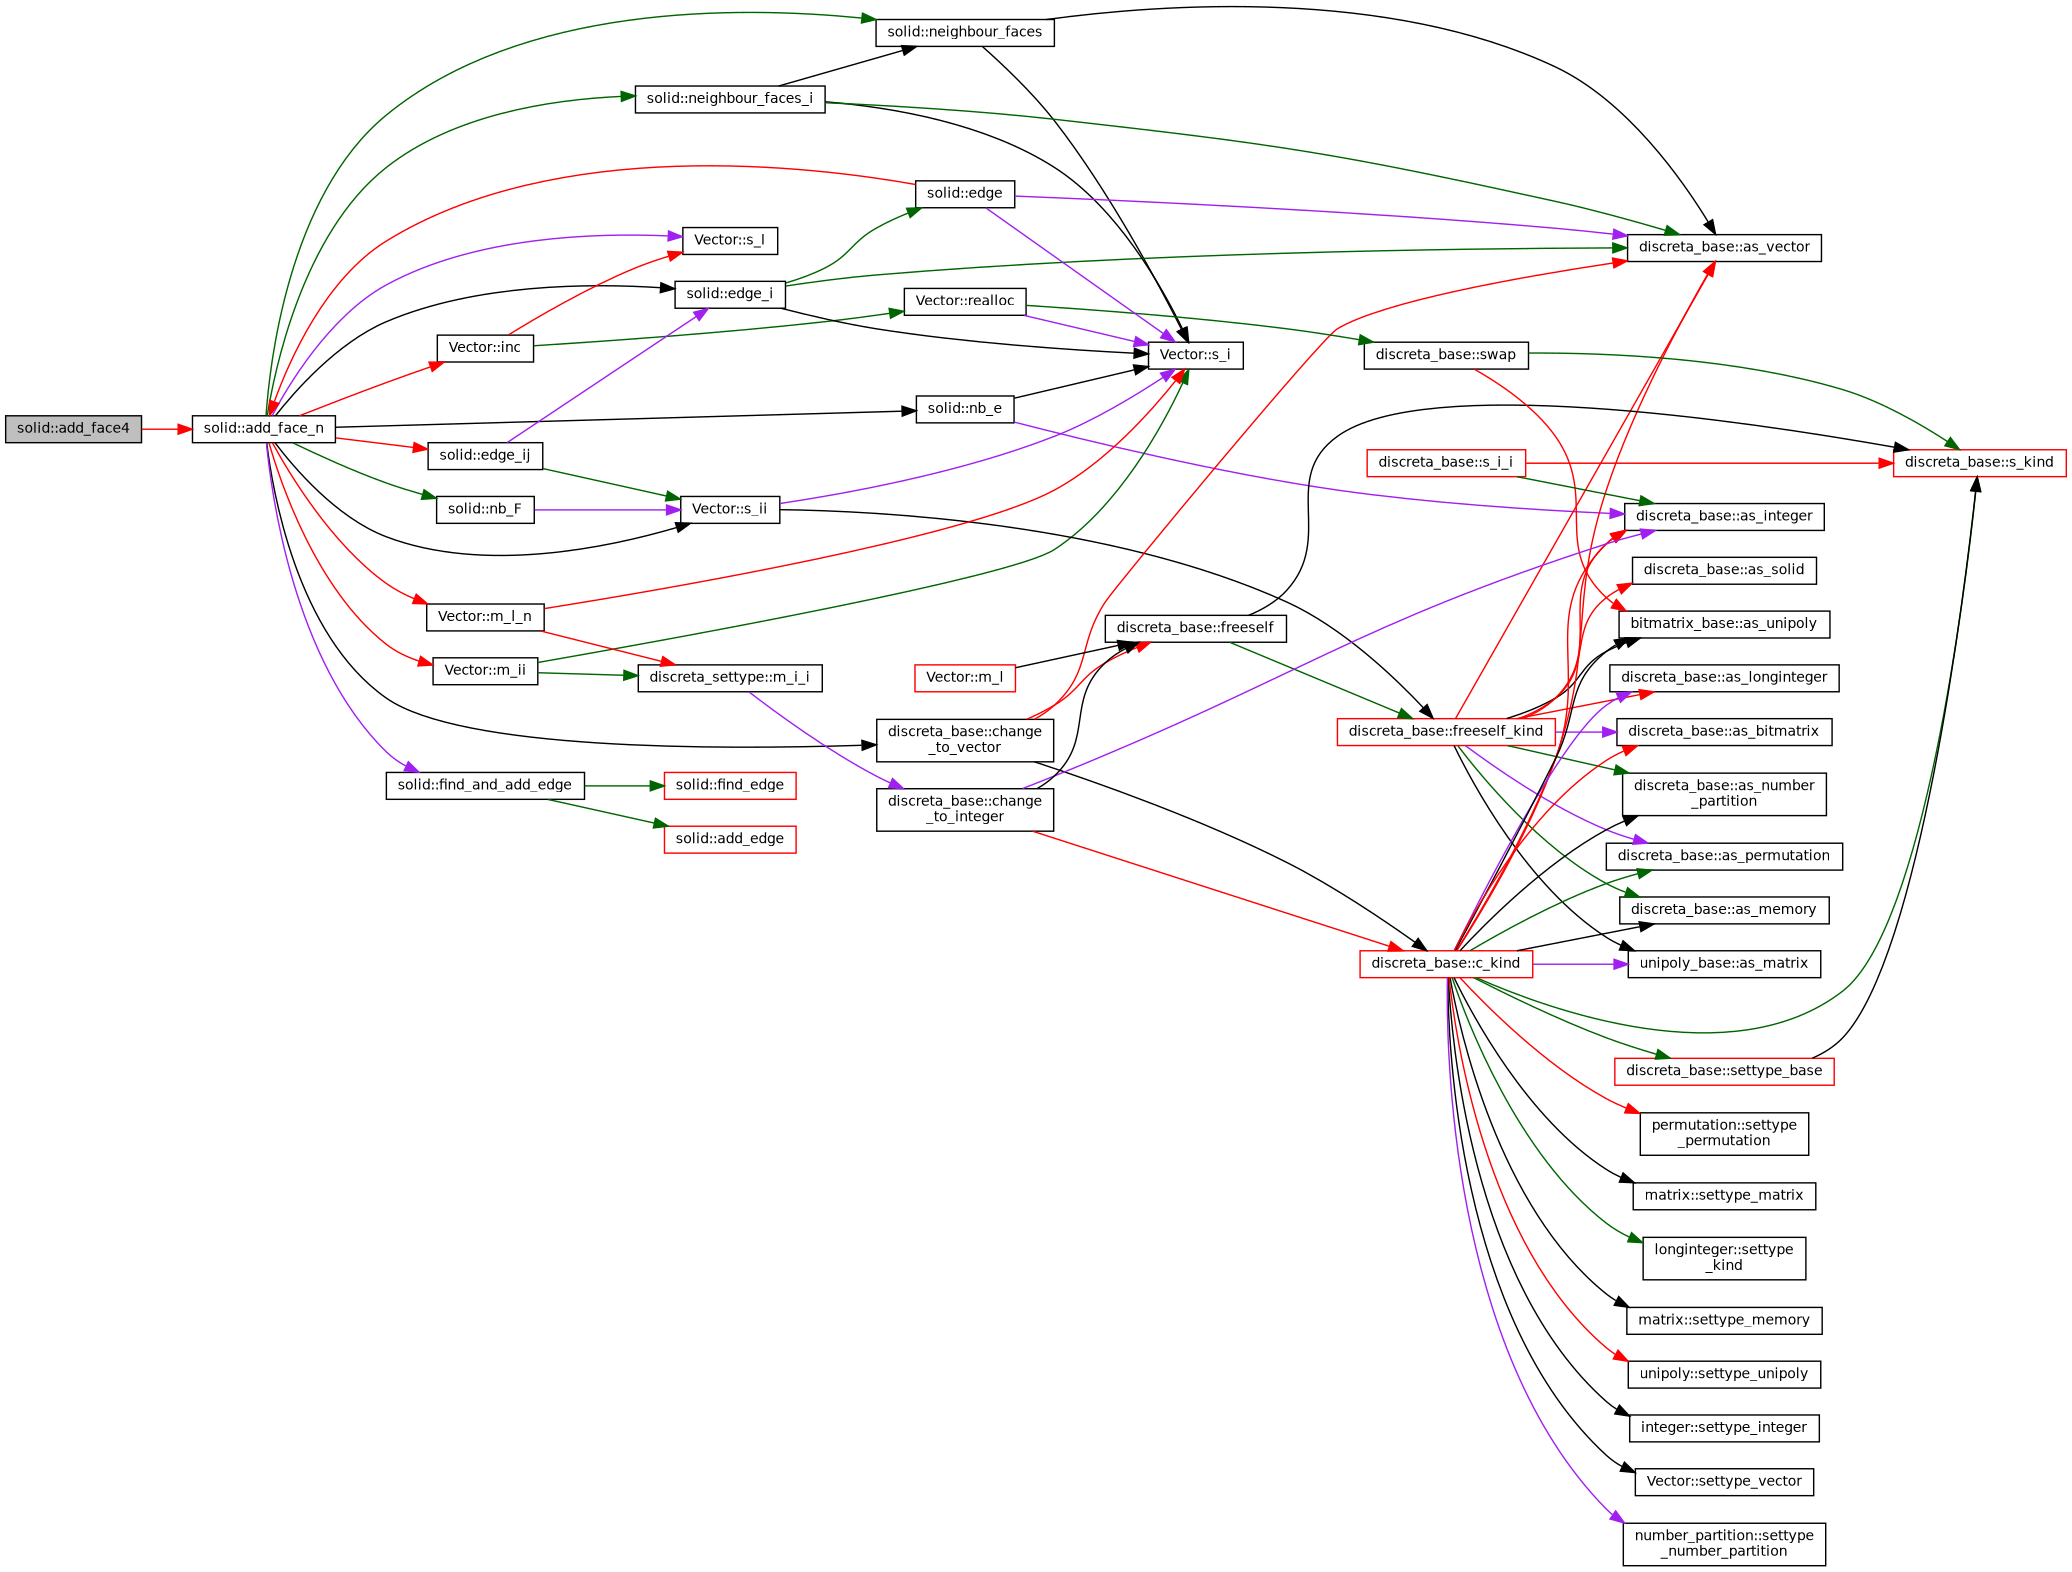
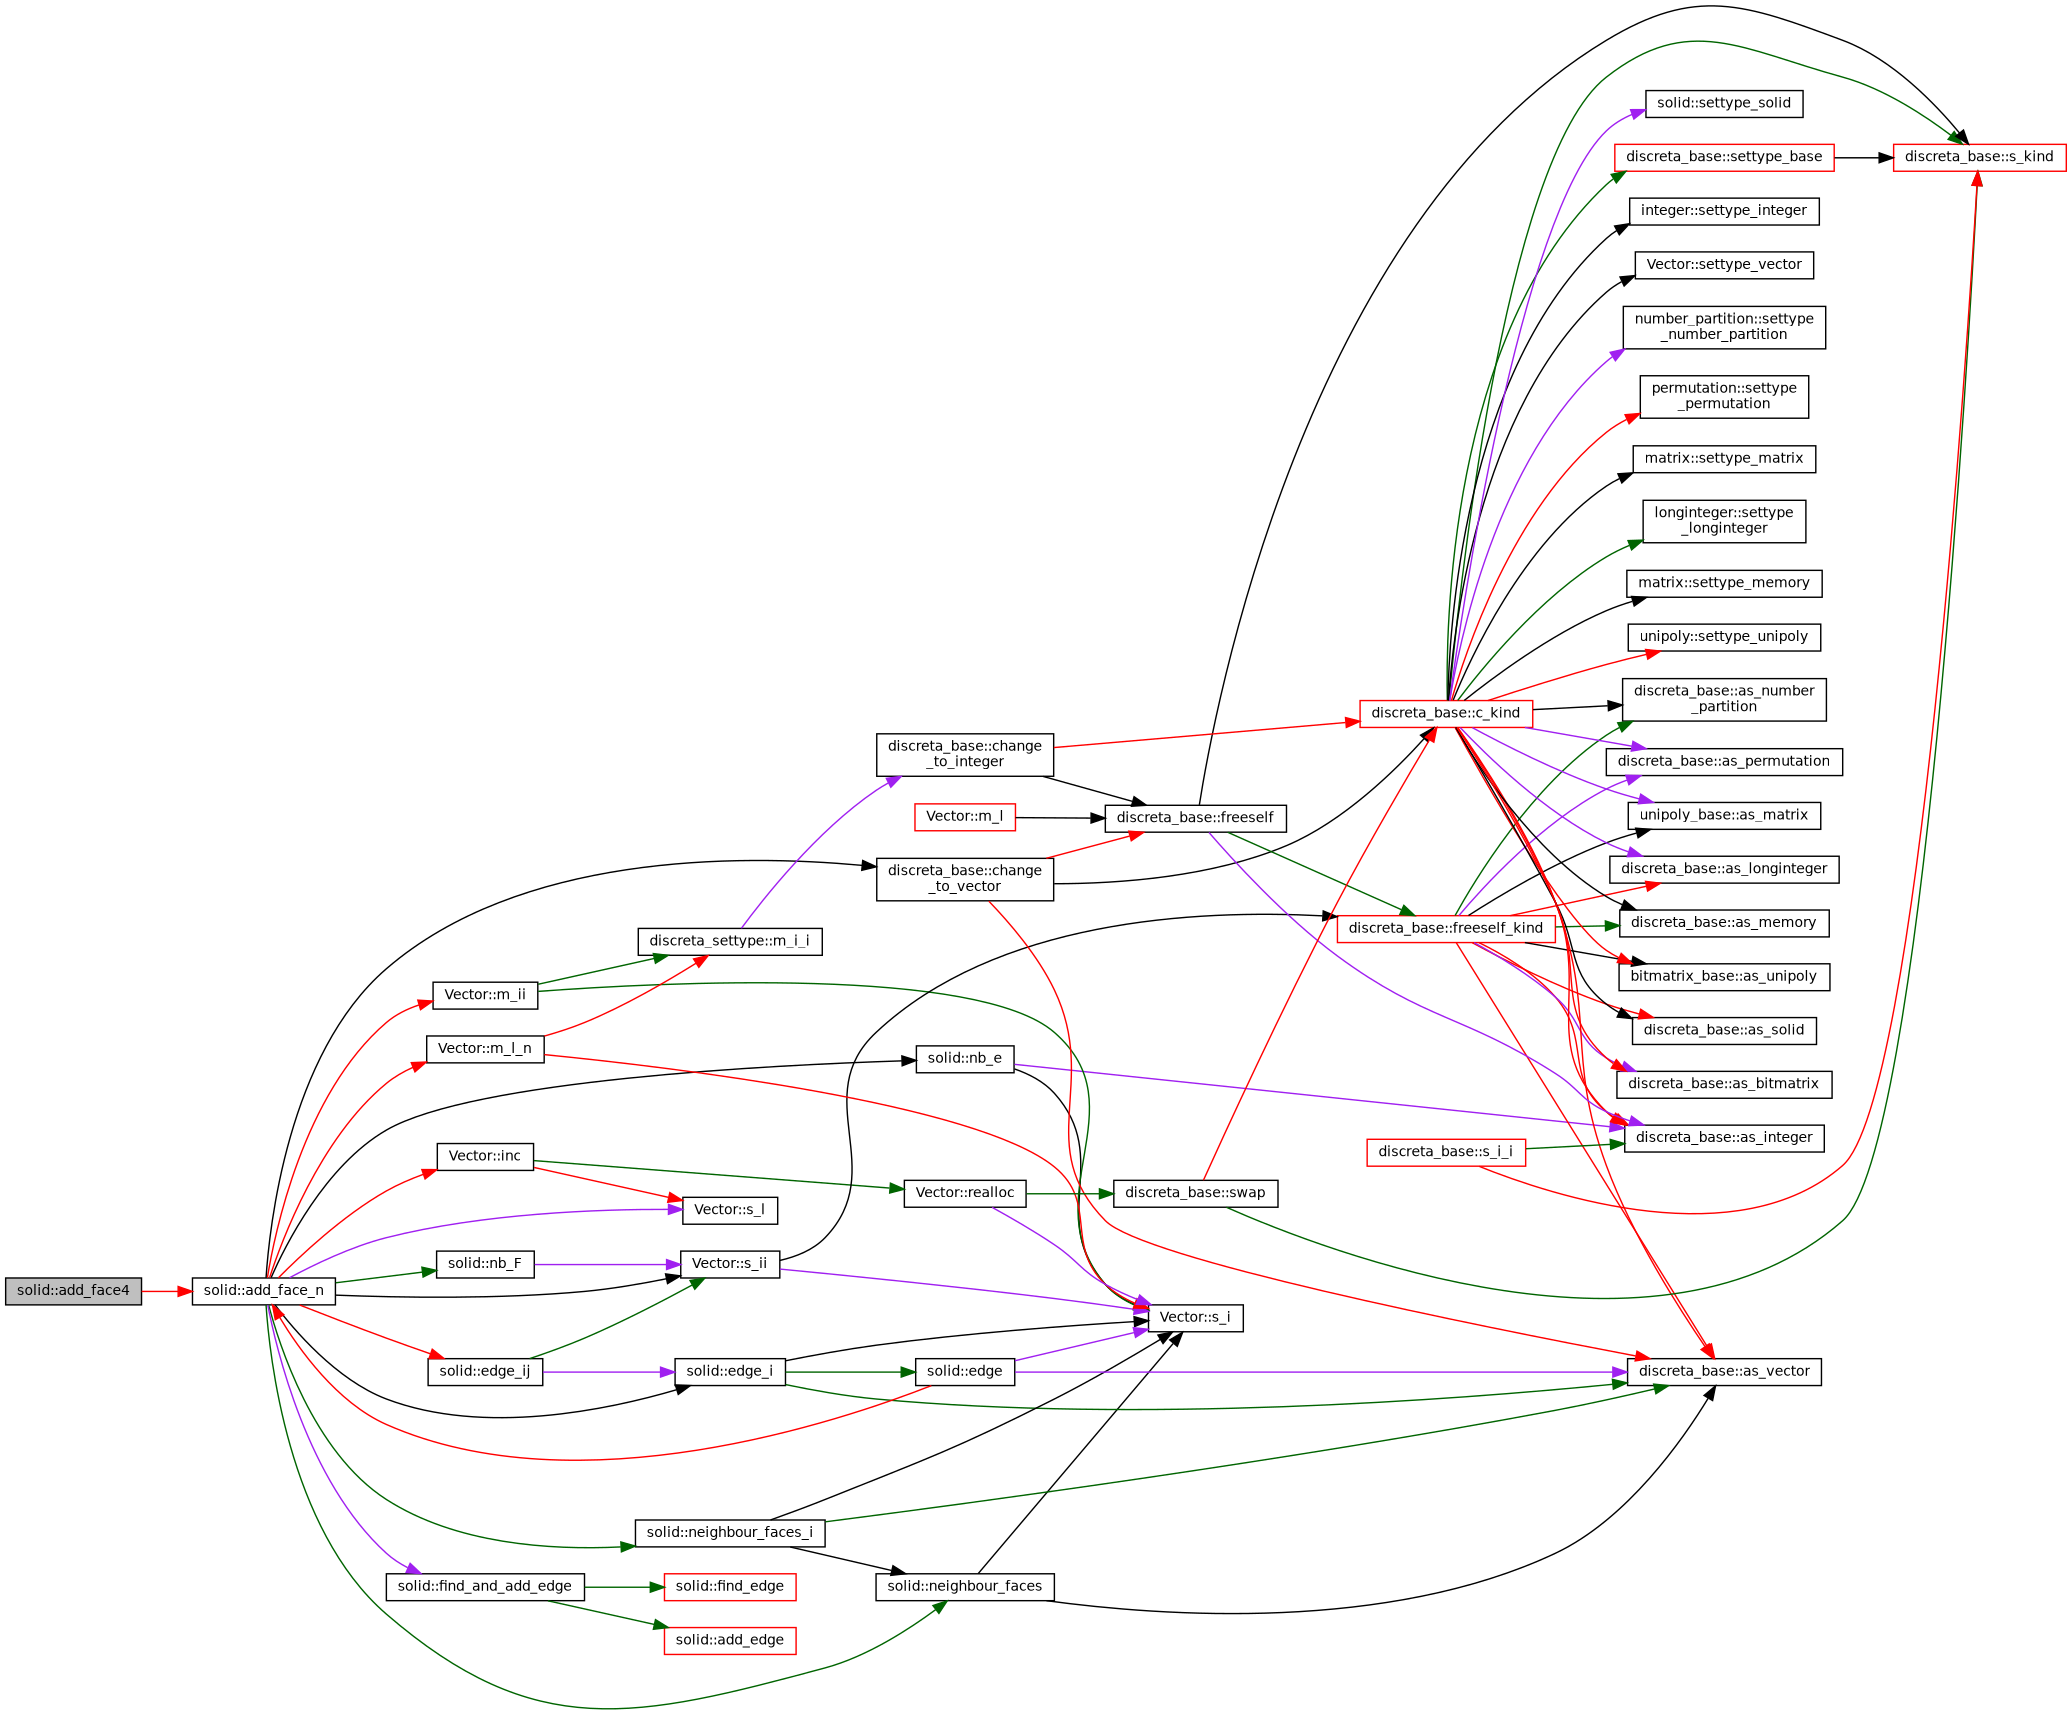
node "solid::settype_solid": added
edge "discreta_base::swap" -> "bitmatrix_base::as_unipoly": now "discreta_base::swap" -> "discreta_base::c_kind"
edge "discreta_base::change _to_integer" -> "discreta_base::as_integer": now "discreta_base::freeself" -> "discreta_base::as_integer"
edge "discreta_base::c_kind" -> "bitmatrix_base::as_unipoly": color black -> red
edge "discreta_base::c_kind" -> "discreta_base::as_solid": added
edge "discreta_base::c_kind" -> "discreta_base::as_permutation": color darkgreen -> purple
node "longinteger::settype _kind": label "longinteger::settype _kind" -> "longinteger::settype _longinteger"
